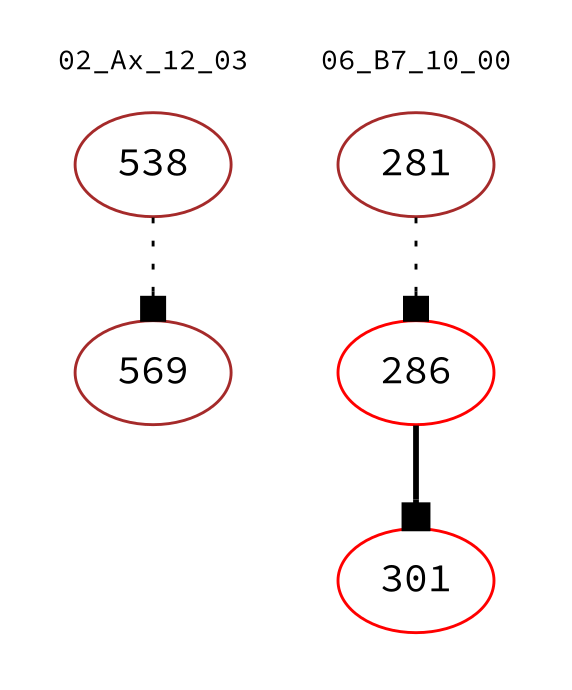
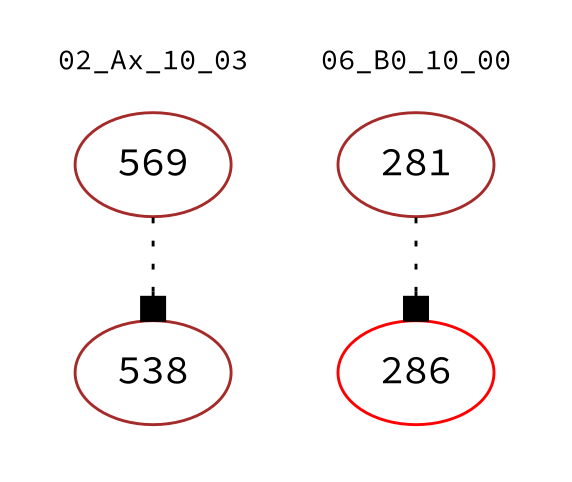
cluster "02_Ax_12_03": label "02_Ax_12_03" -> "02_Ax_10_03"
cluster "06_B7_10_00": label "06_B7_10_00" -> "06_B0_10_00"
edge "538" -> "569": reversed
node "301": removed
